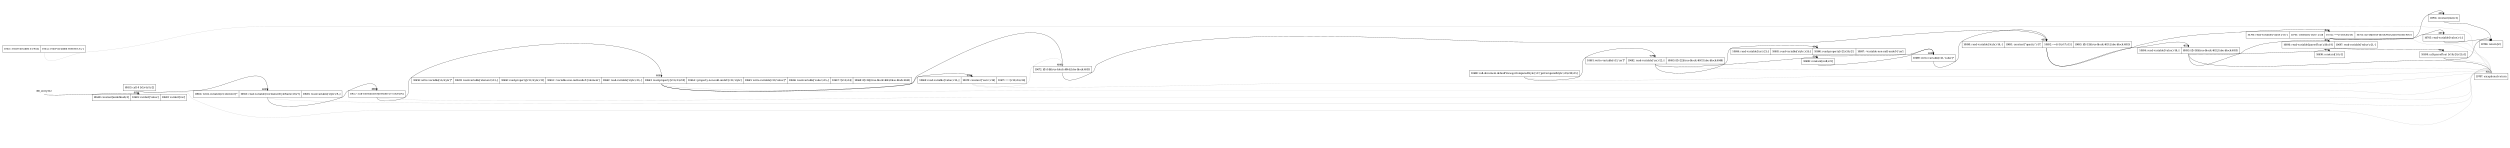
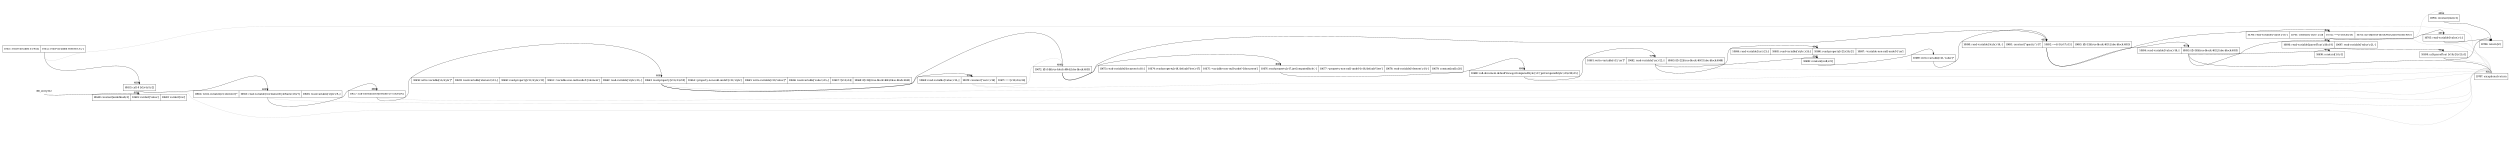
edge "10700: read-variable['value',v19,-]" -> "10704: constant[null,v1]": color black -> gray
edge "10684: read-variable['css',v23,-]" -> "10689: write-variable[v21,'value']*": removed
edge "10651: read-variable['$',v4,v3]" -> "10653: call-$ [v3,v4,v5,v2]": added
node "10673: read-variable['document',v18,-]": added
